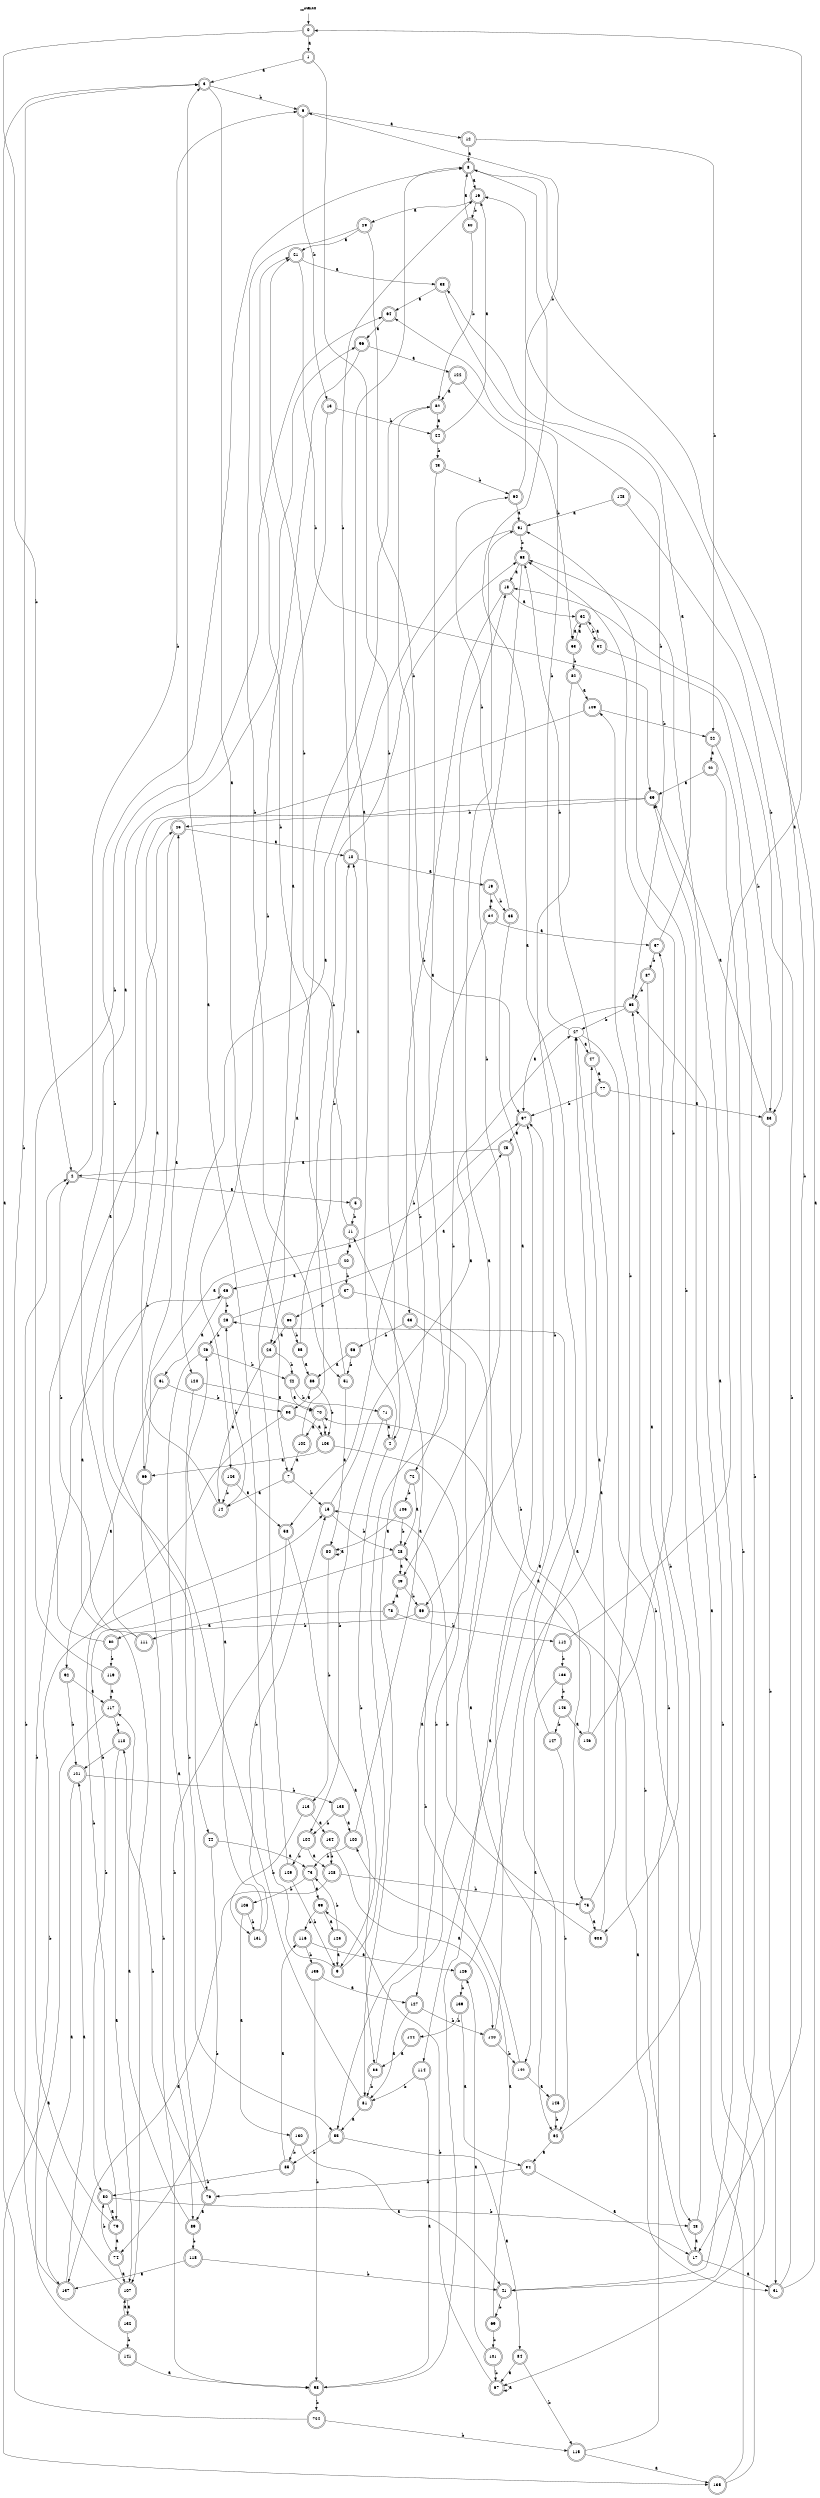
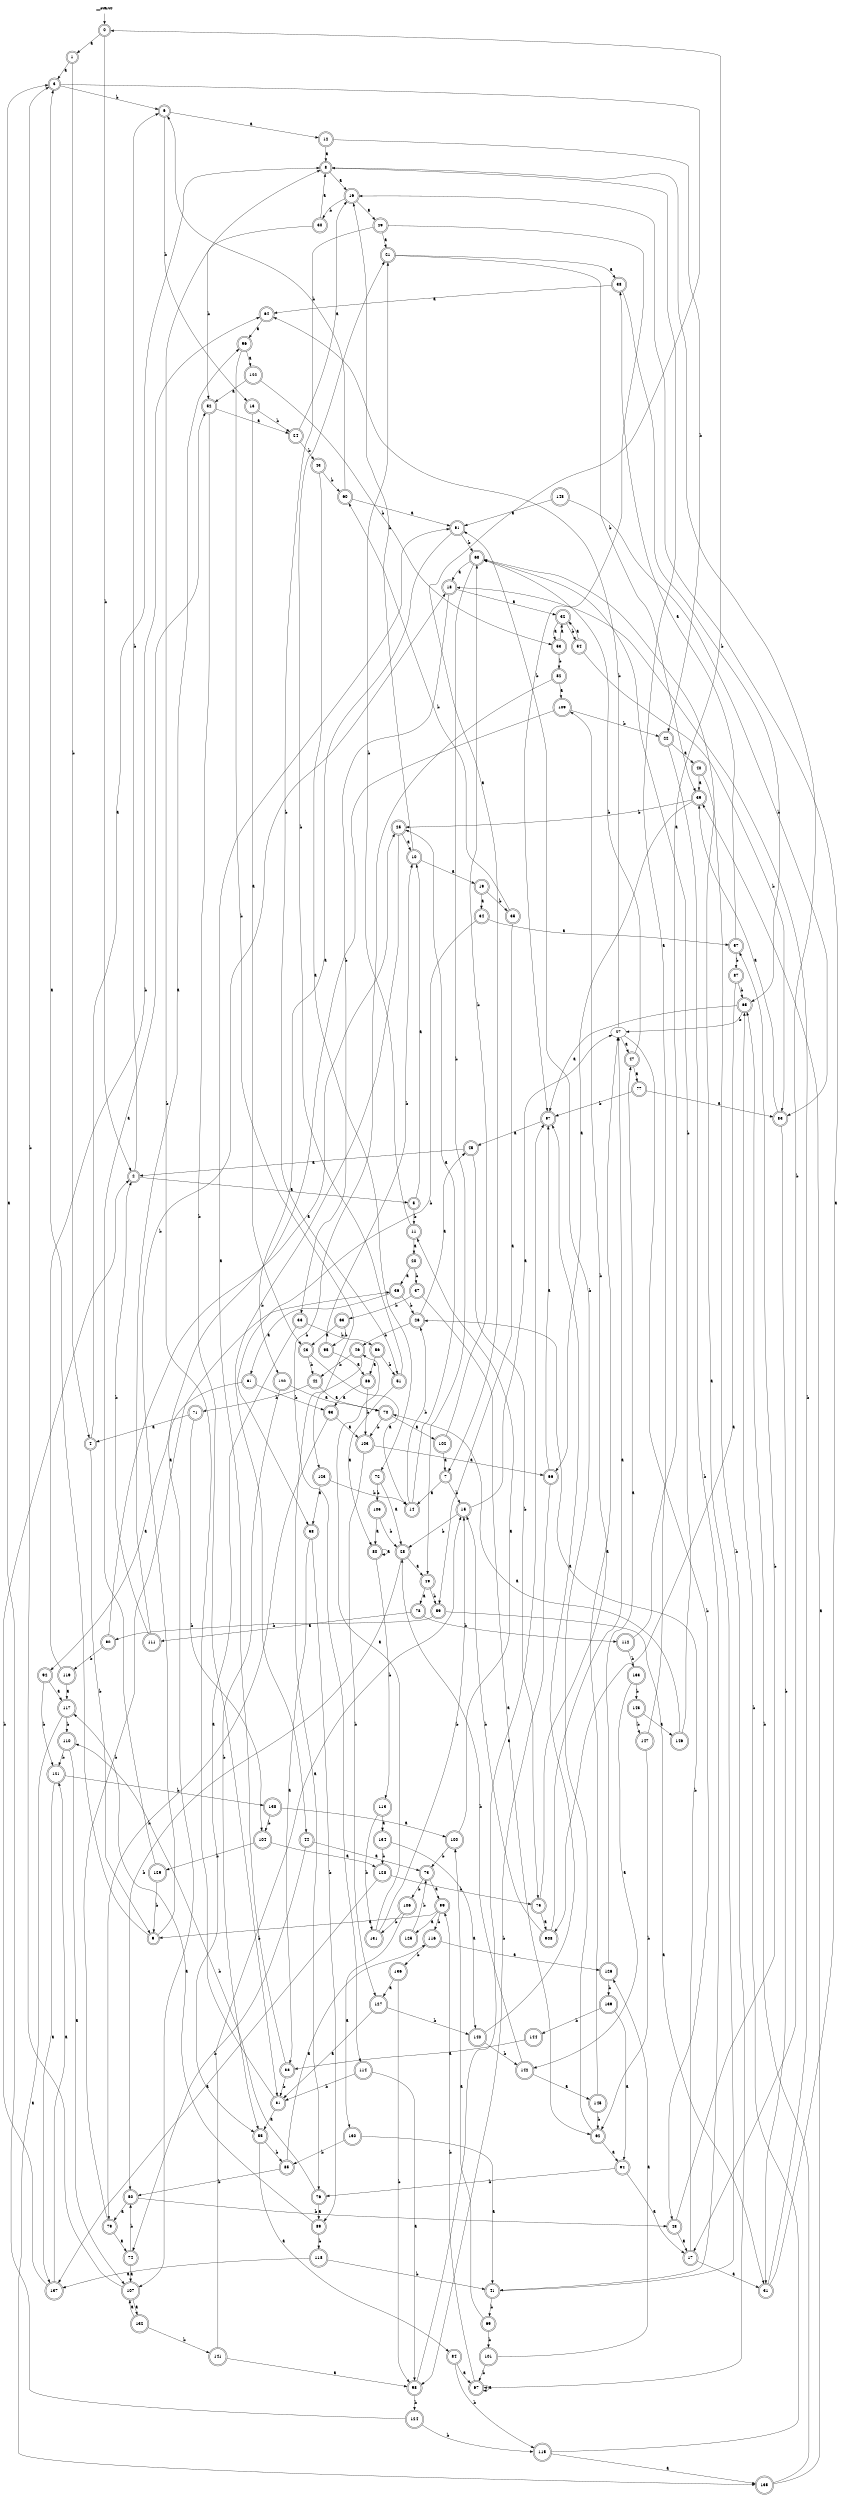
edge "125" -> "9": now "99" -> "9"
node "724": label "724" -> "124"
